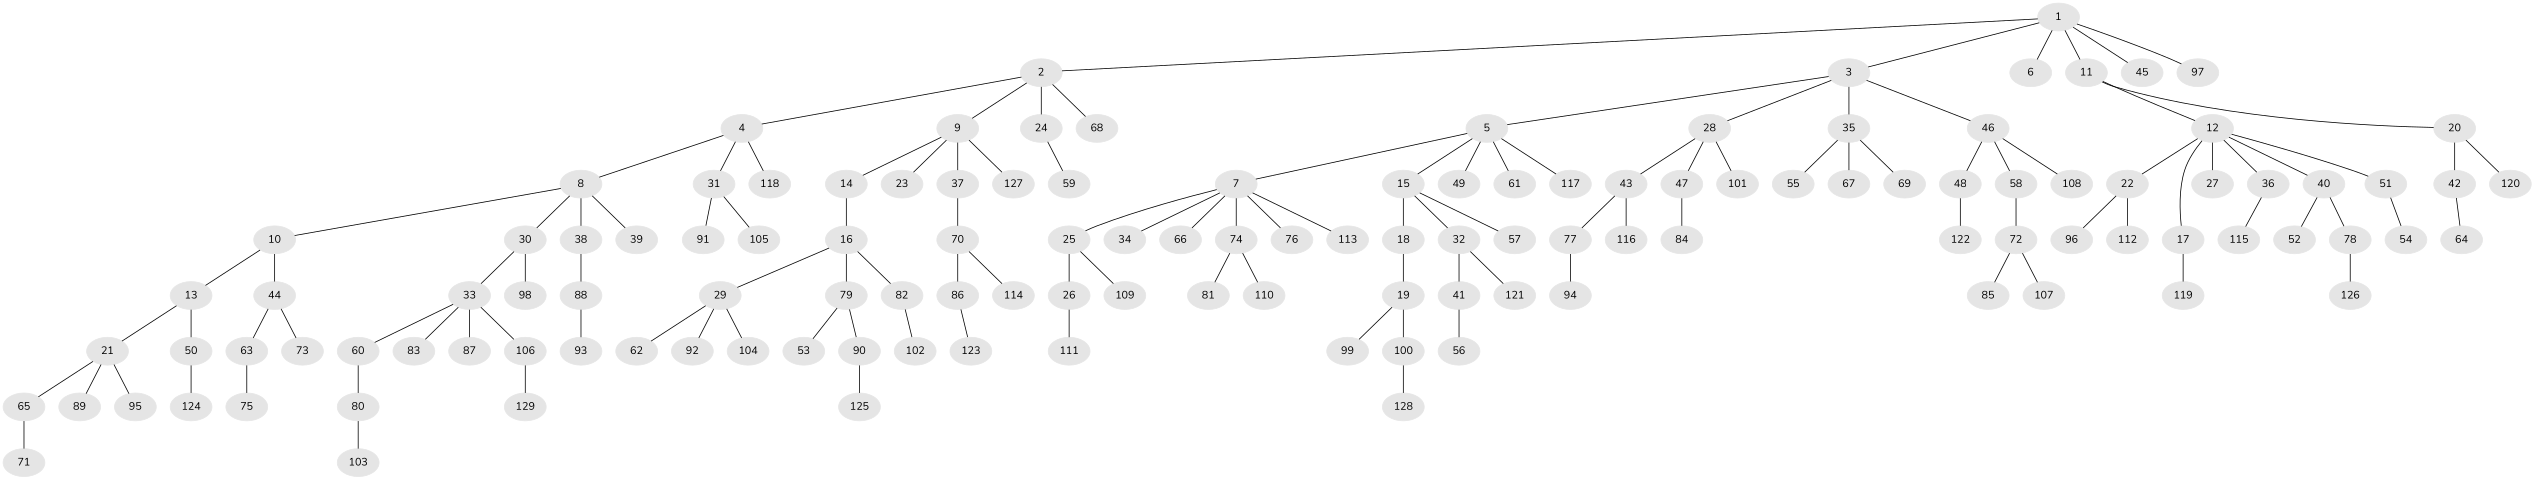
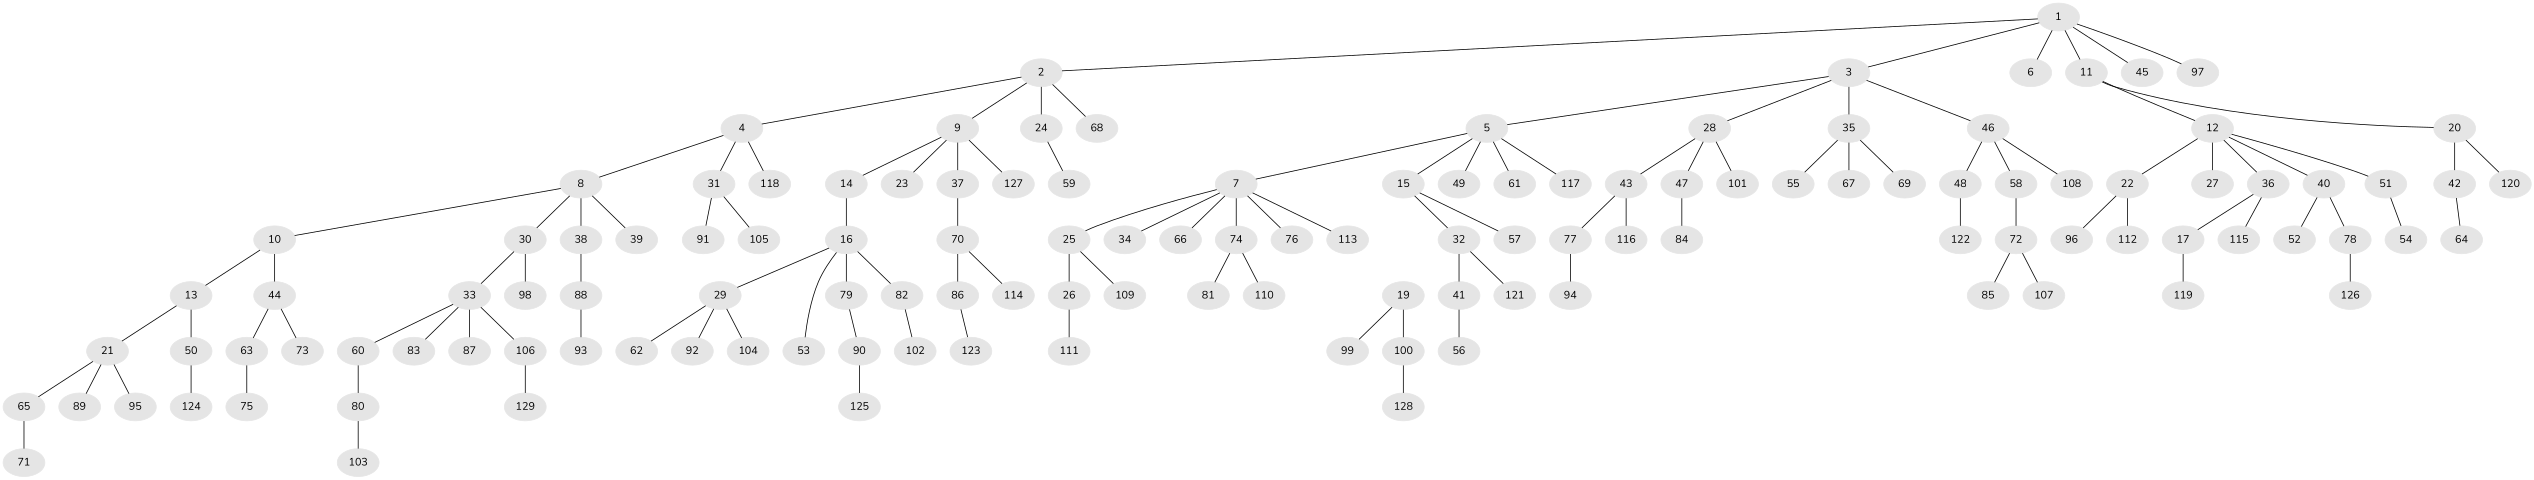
edge "12" -- "17": now "36" -- "17"
node "18": removed
edge "79" -- "53": now "16" -- "53"
